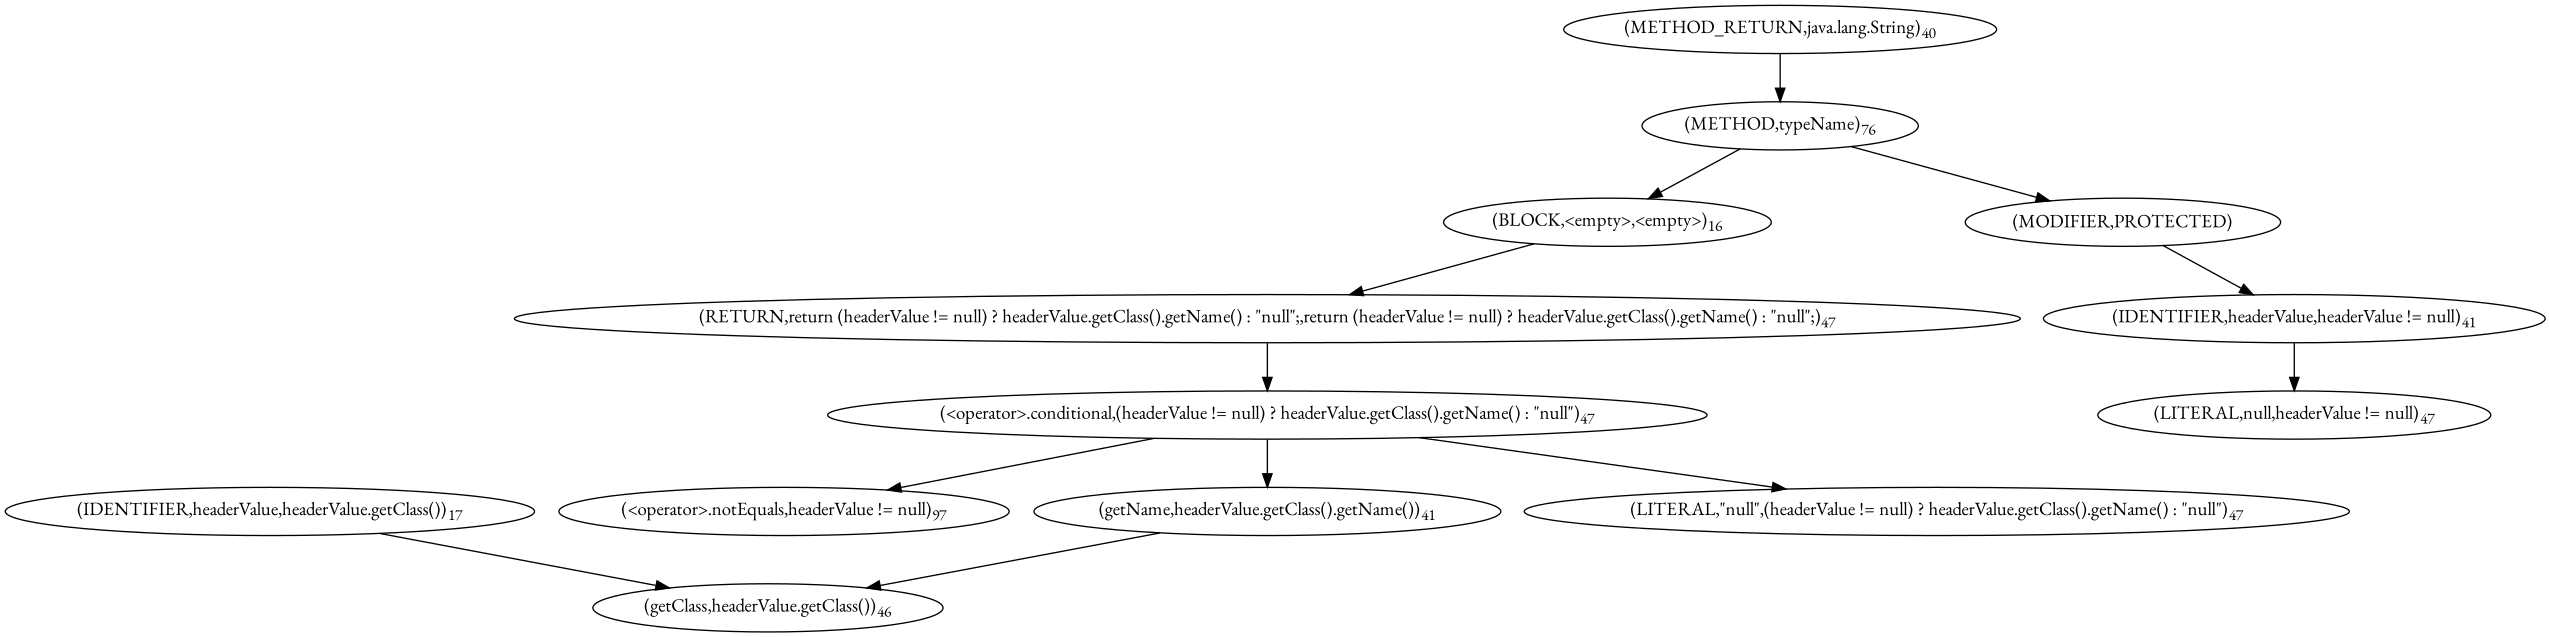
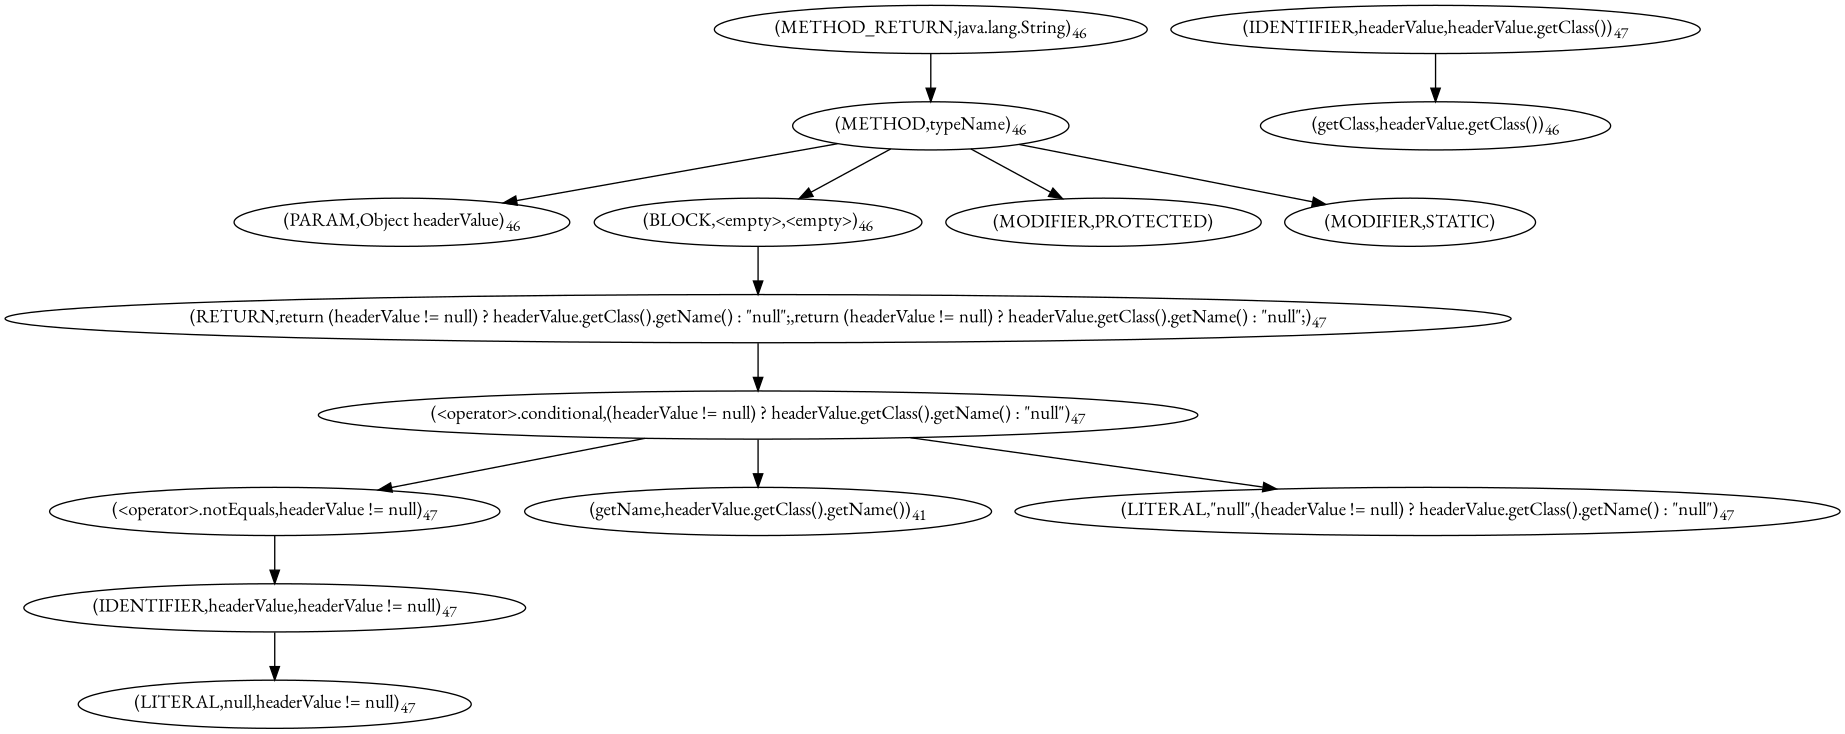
node "(METHOD_RETURN,java.lang.String)": text "40" -> "46"
node "(METHOD,typeName)": text "76" -> "46"
node "(BLOCK,<empty>,<empty>)": text "16" -> "46"
node "(PARAM,Object headerValue)": added
node "(MODIFIER,STATIC)": added
edge "(MODIFIER,PROTECTED)" -> "(IDENTIFIER,headerValue,headerValue != null)": now "(<operator>.notEquals,headerValue != null)" -> "(IDENTIFIER,headerValue,headerValue != null)"
node "(IDENTIFIER,headerValue,headerValue != null)": text "41" -> "47"
node "(IDENTIFIER,headerValue,headerValue.getClass())": text "17" -> "47"
node "(<operator>.notEquals,headerValue != null)": text "97" -> "47"
edge "(getName,headerValue.getClass().getName())" -> "(getClass,headerValue.getClass())": removed
